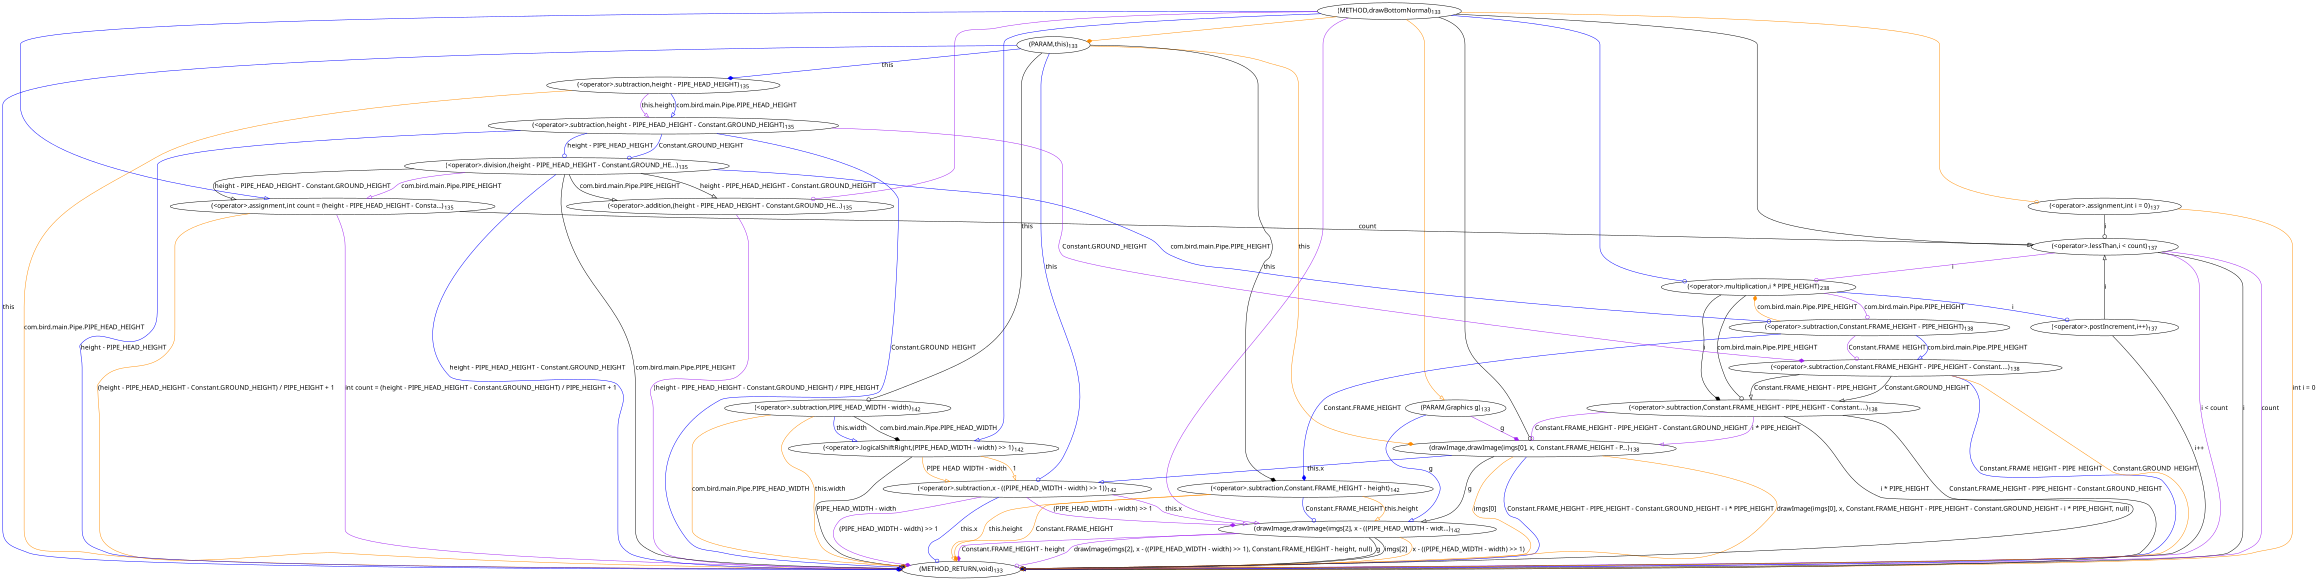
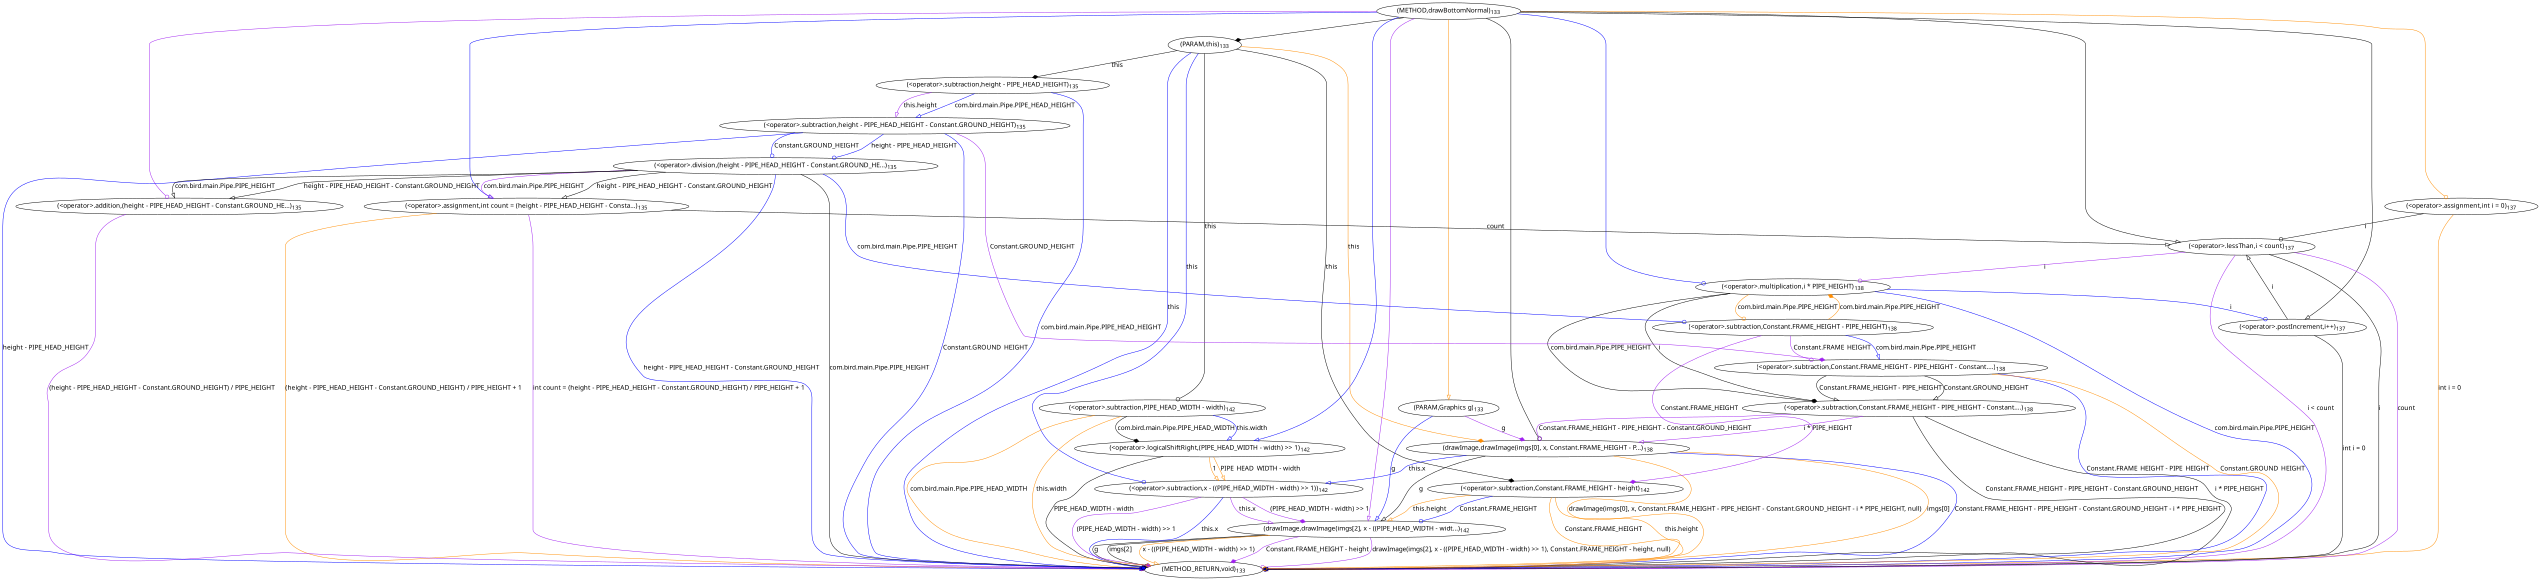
edge "(METHOD,drawBottomNormal)" -> "(<operator>.postIncrement,i++)": added
edge "(METHOD,drawBottomNormal)" -> "(PARAM,this)": color darkorange -> black
edge "(PARAM,this)" -> "(<operator>.subtraction,height - PIPE_HEAD_HEIGHT)": color blue -> black
node "(<operator>.multiplication,i * PIPE_HEIGHT)": text "238" -> "138"
edge "(<operator>.multiplication,i * PIPE_HEIGHT)" -> "(<operator>.subtraction,Constant.FRAME_HEIGHT - PIPE_HEIGHT)": color purple -> darkorange
edge "(<operator>.subtraction,Constant.FRAME_HEIGHT - PIPE_HEIGHT)" -> "(<operator>.subtraction,Constant.FRAME_HEIGHT - height)": color blue -> purple
edge "(<operator>.postIncrement,i++)" -> "(METHOD_RETURN,void)": label "i++" -> "int i = 0"
edge "(<operator>.subtraction,height - PIPE_HEAD_HEIGHT)" -> "(METHOD_RETURN,void)": color darkorange -> blue
edge "(<operator>.multiplication,i * PIPE_HEIGHT)" -> "(METHOD_RETURN,void)": added, label "com.bird.main.Pipe.PIPE_HEIGHT"
